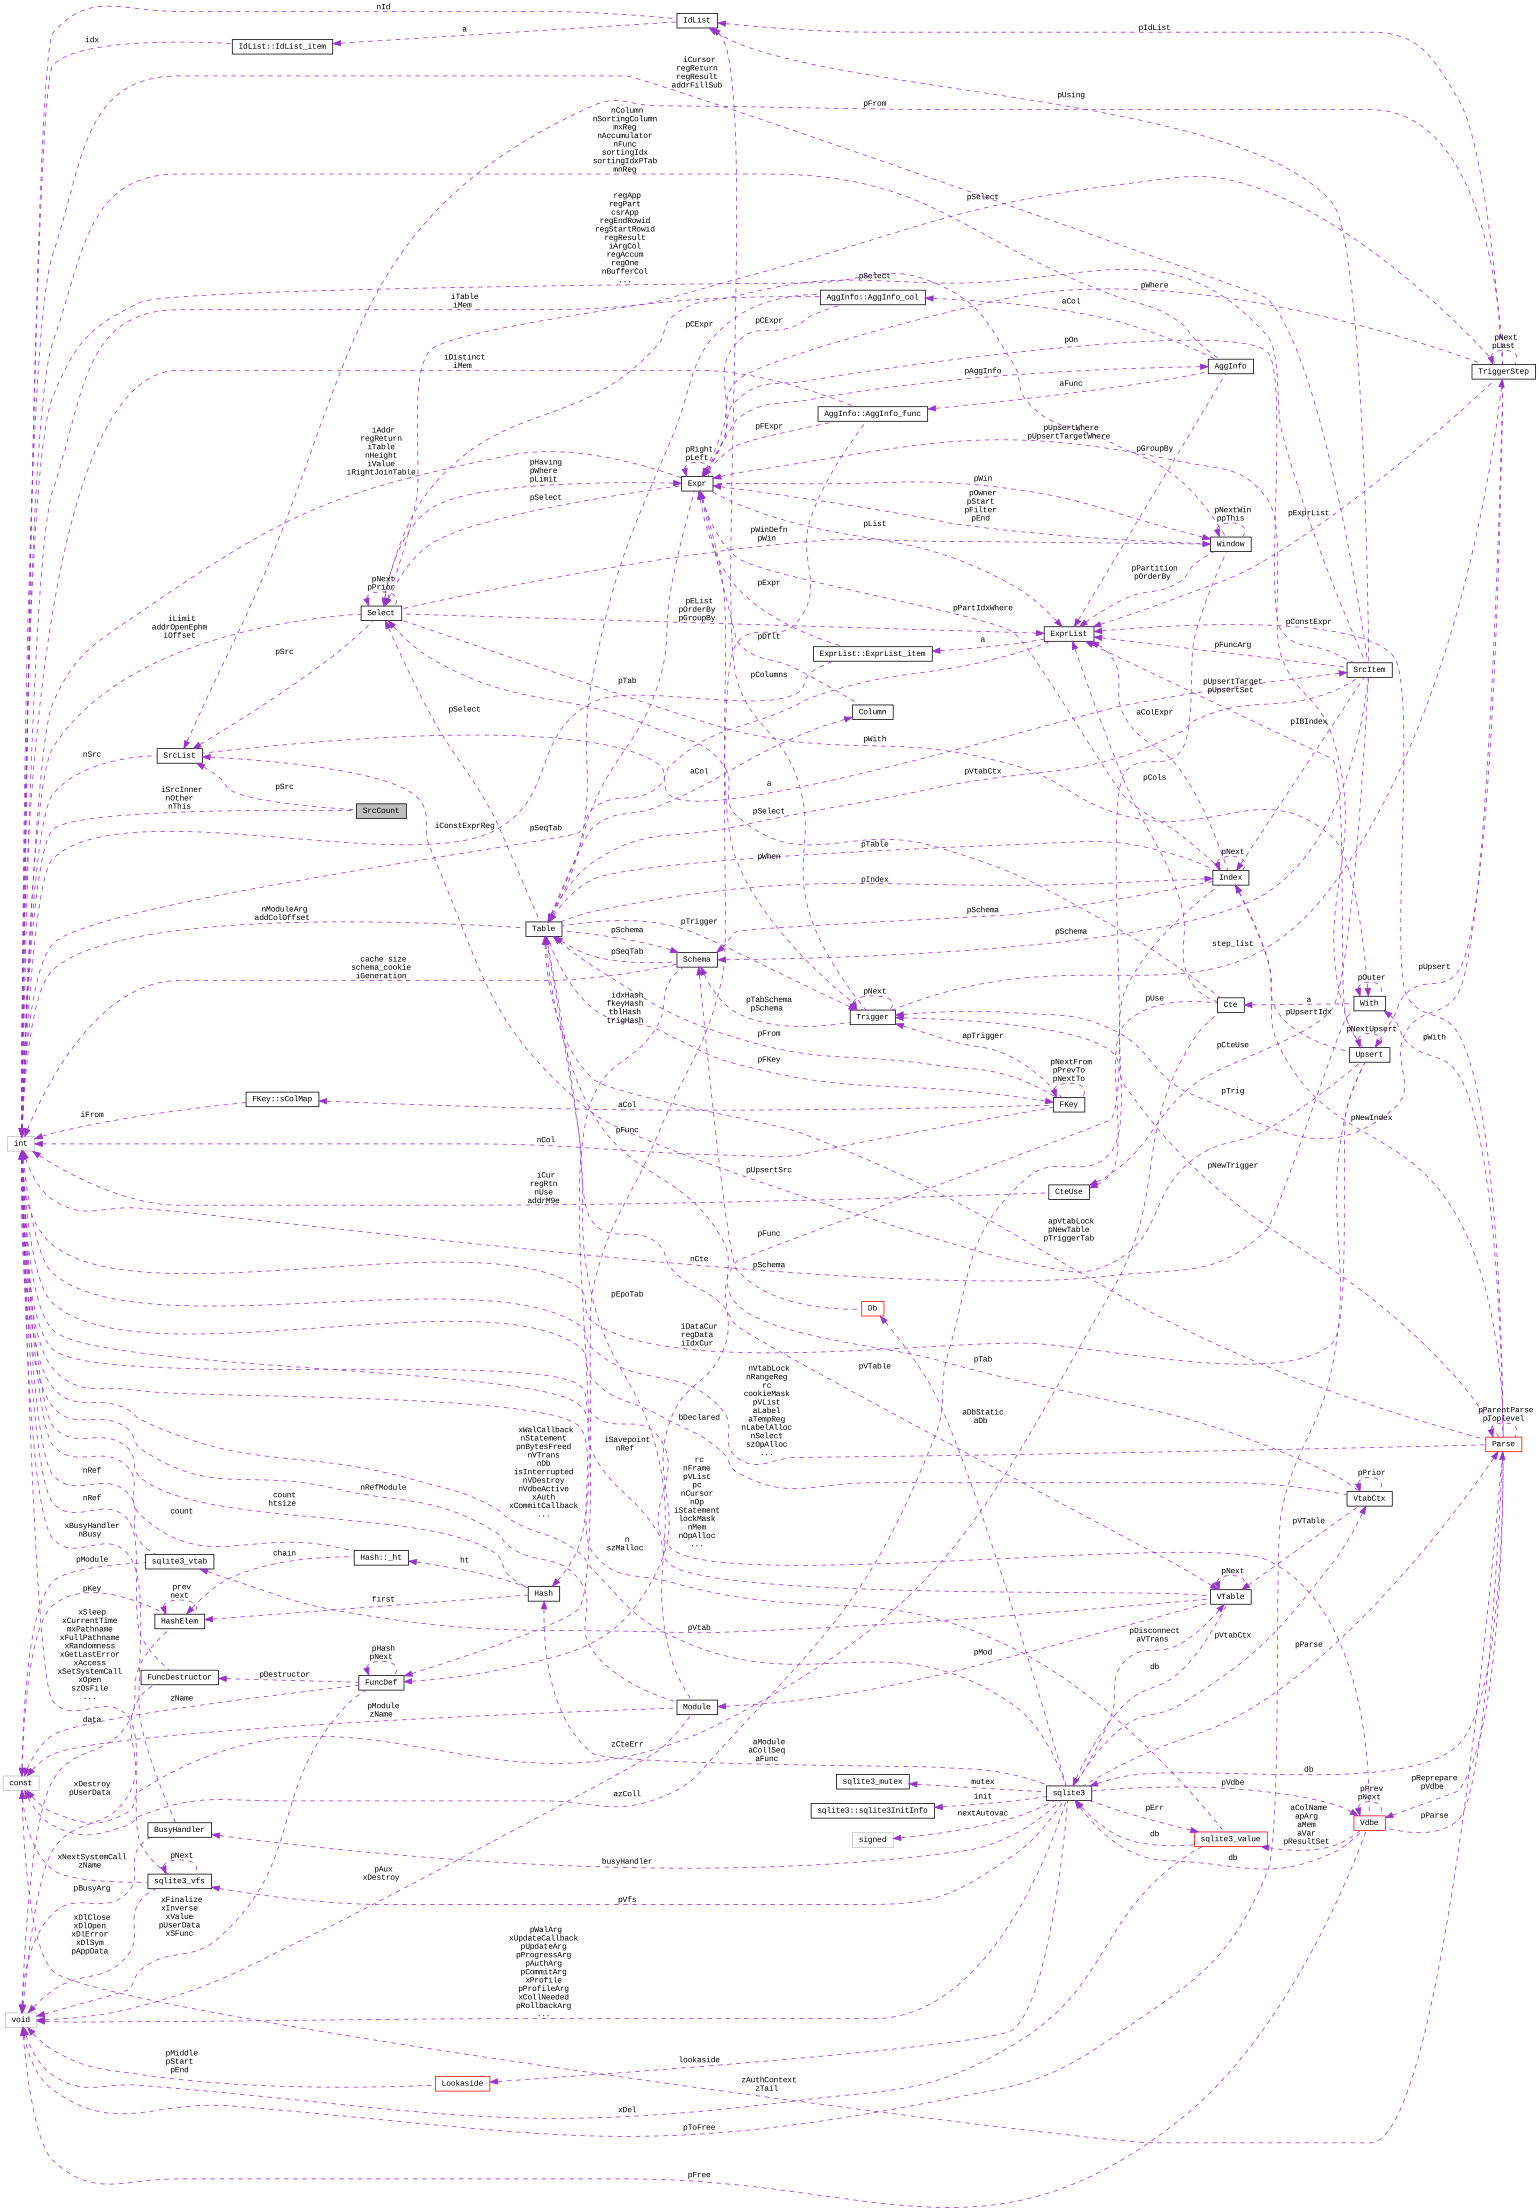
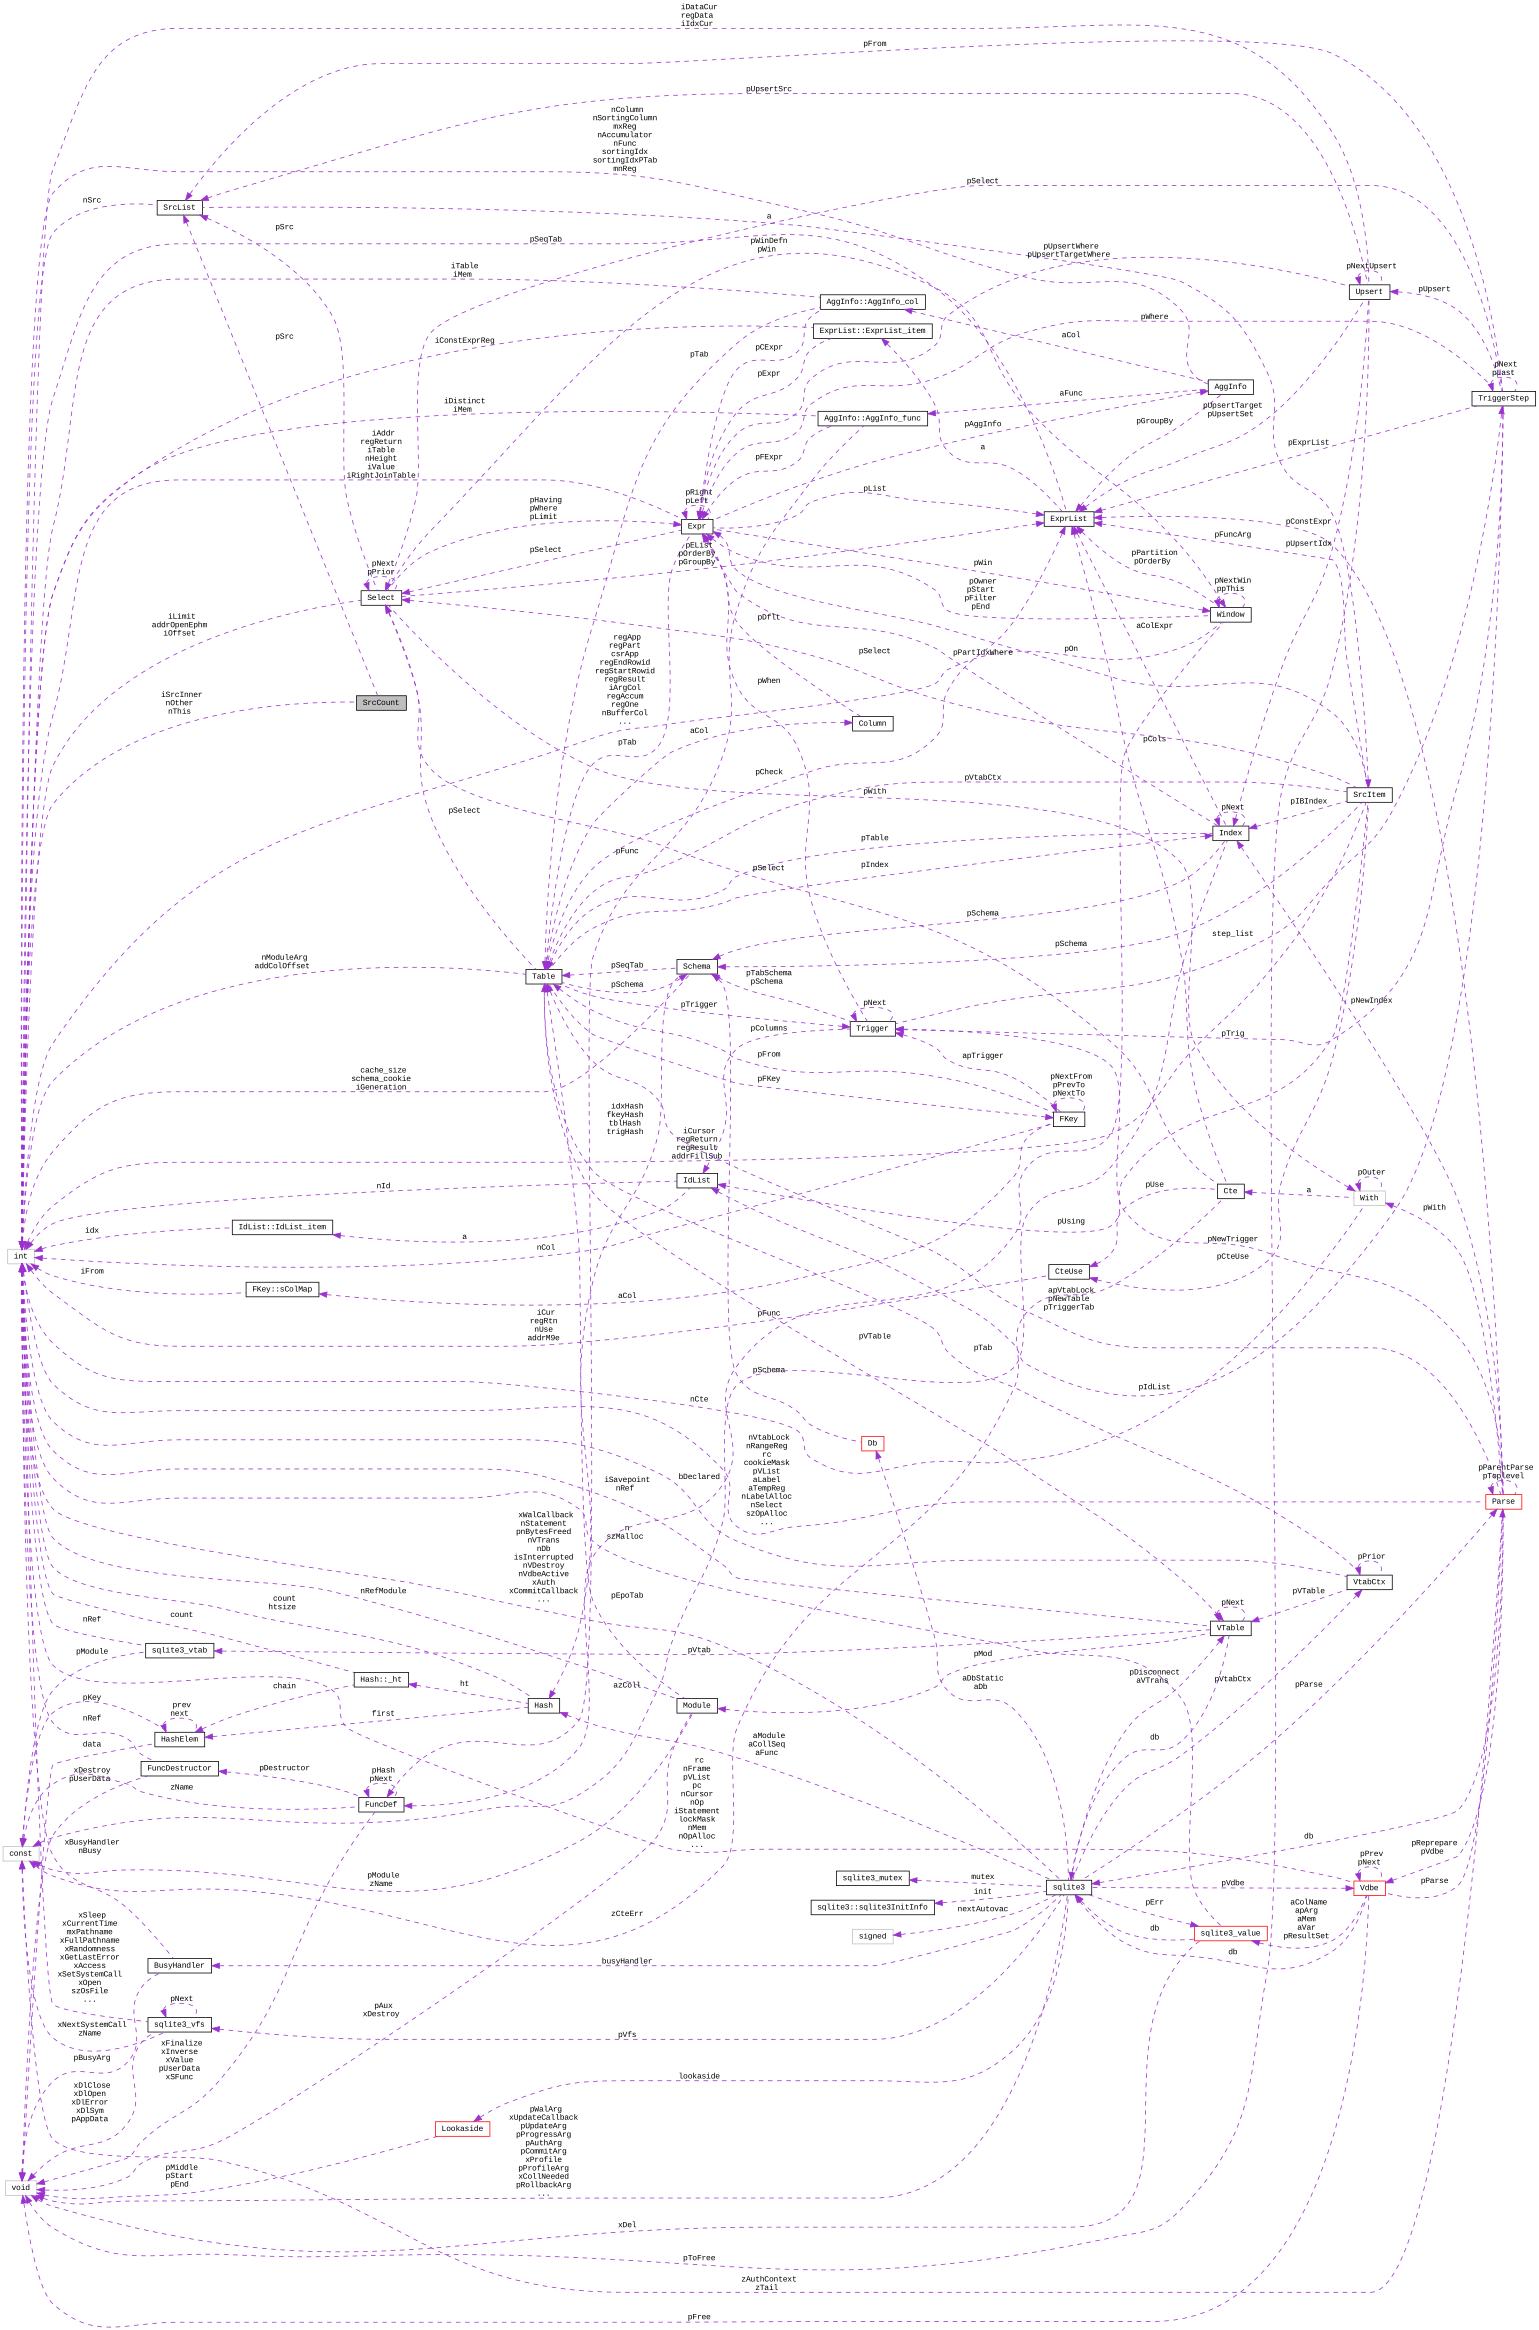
edge "AggInfo::AggInfo_col" -> "Table": label " pCExpr" -> " pTab"
edge "Table" -> "ExprList": added, label "pCheck"
node "With": color black -> grey75
